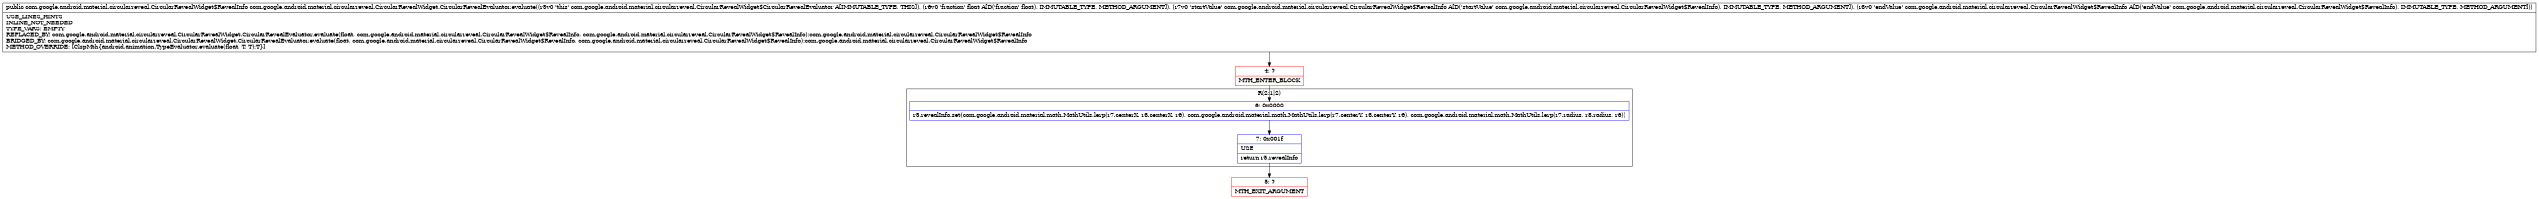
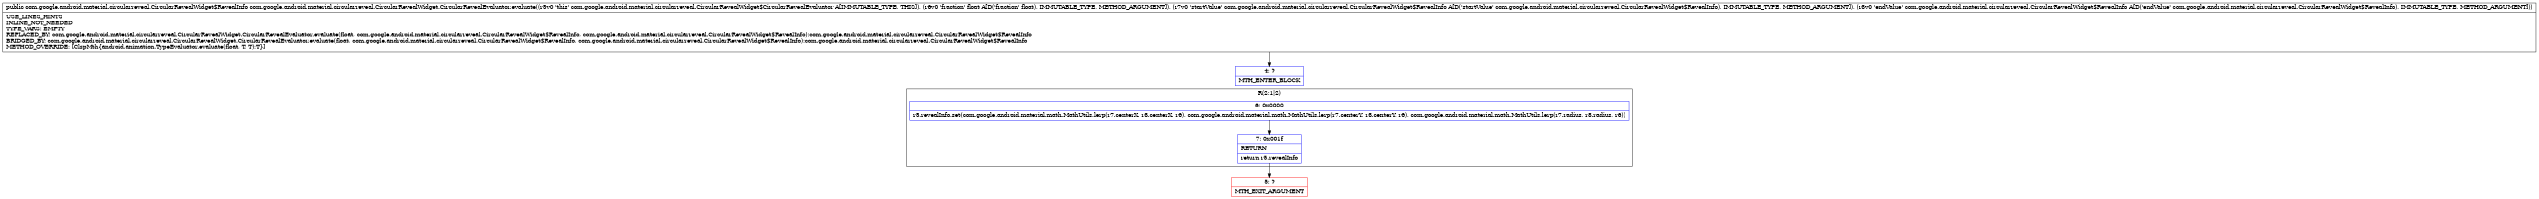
node "4: ?": color red -> blue
edge "4: ?" -> "6: 0x0000": removed
node "7: 0x001f": text "USE" -> "RETURN"
